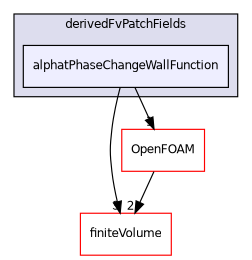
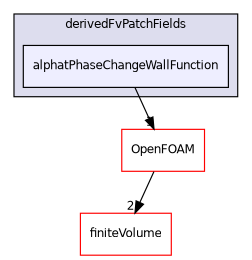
edge "alphatPhaseChangeWallFunction" -> "finiteVolume": removed
